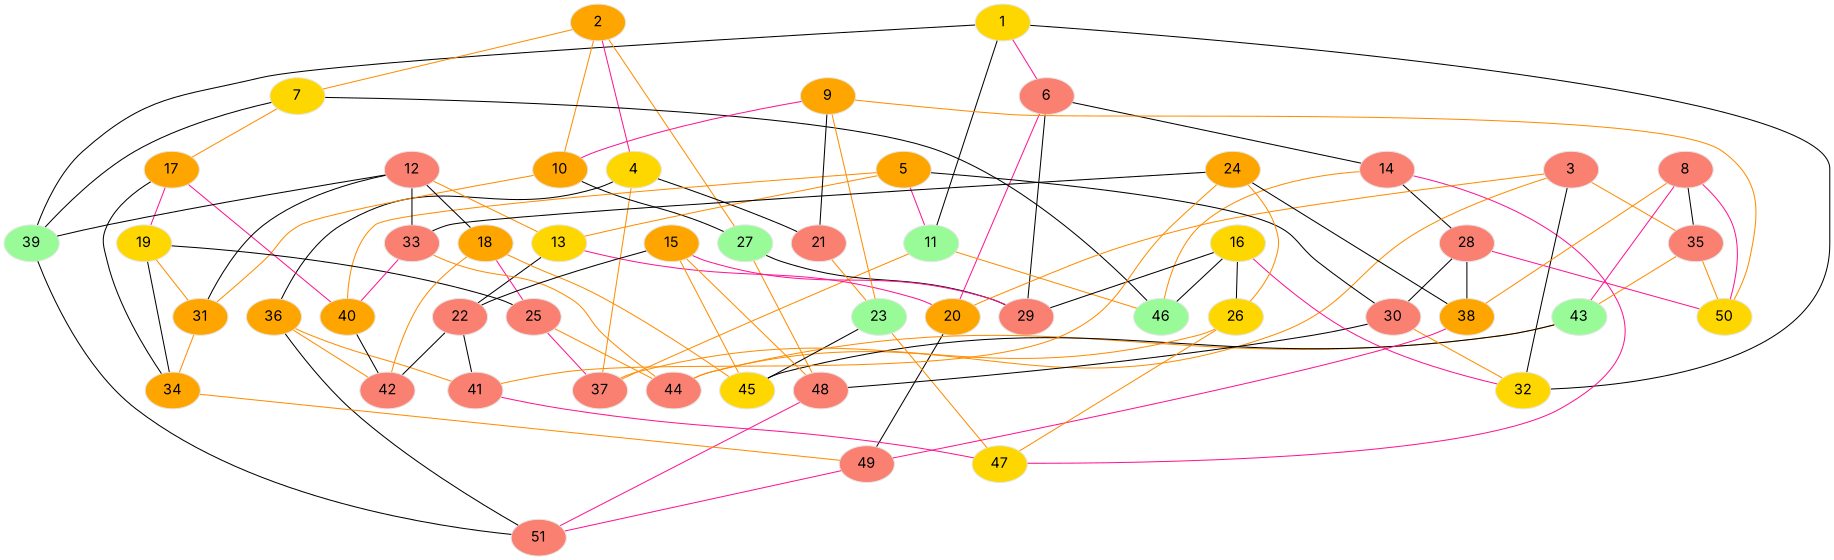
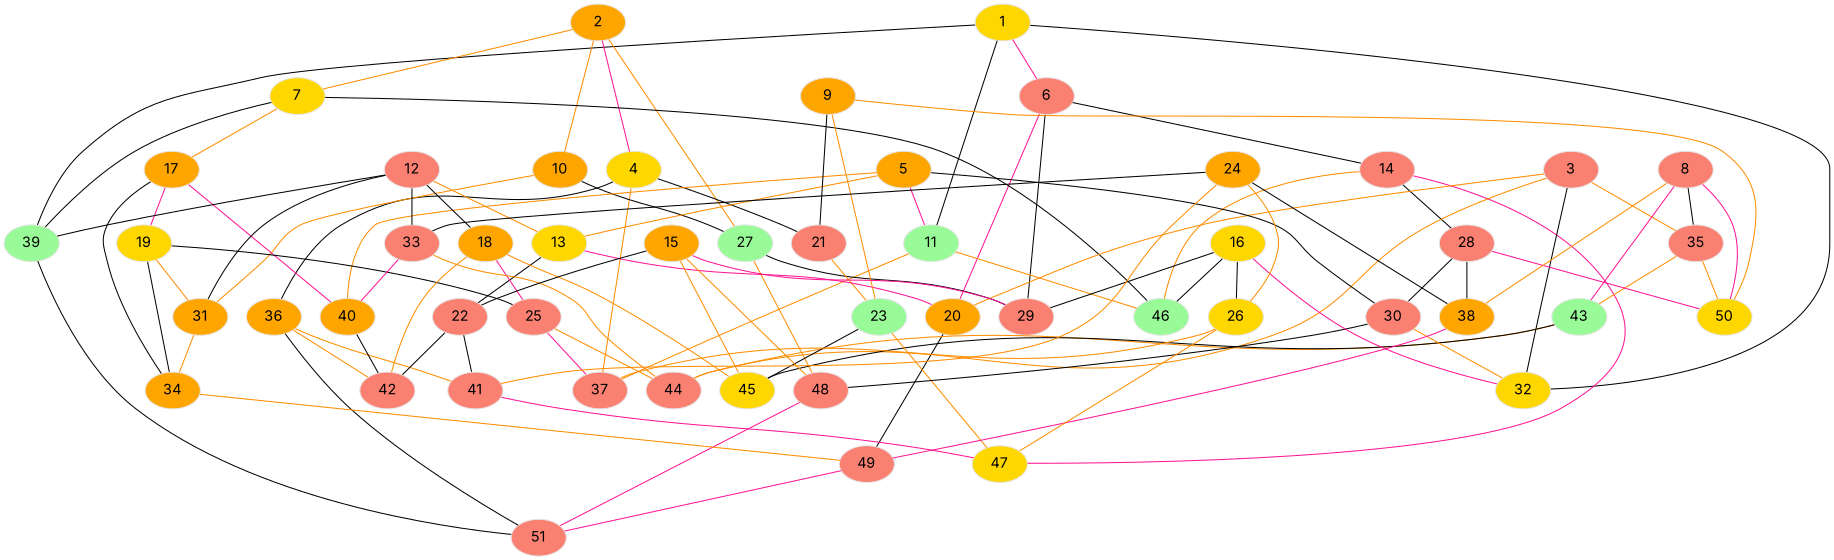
edge "9" -- "10": removed
